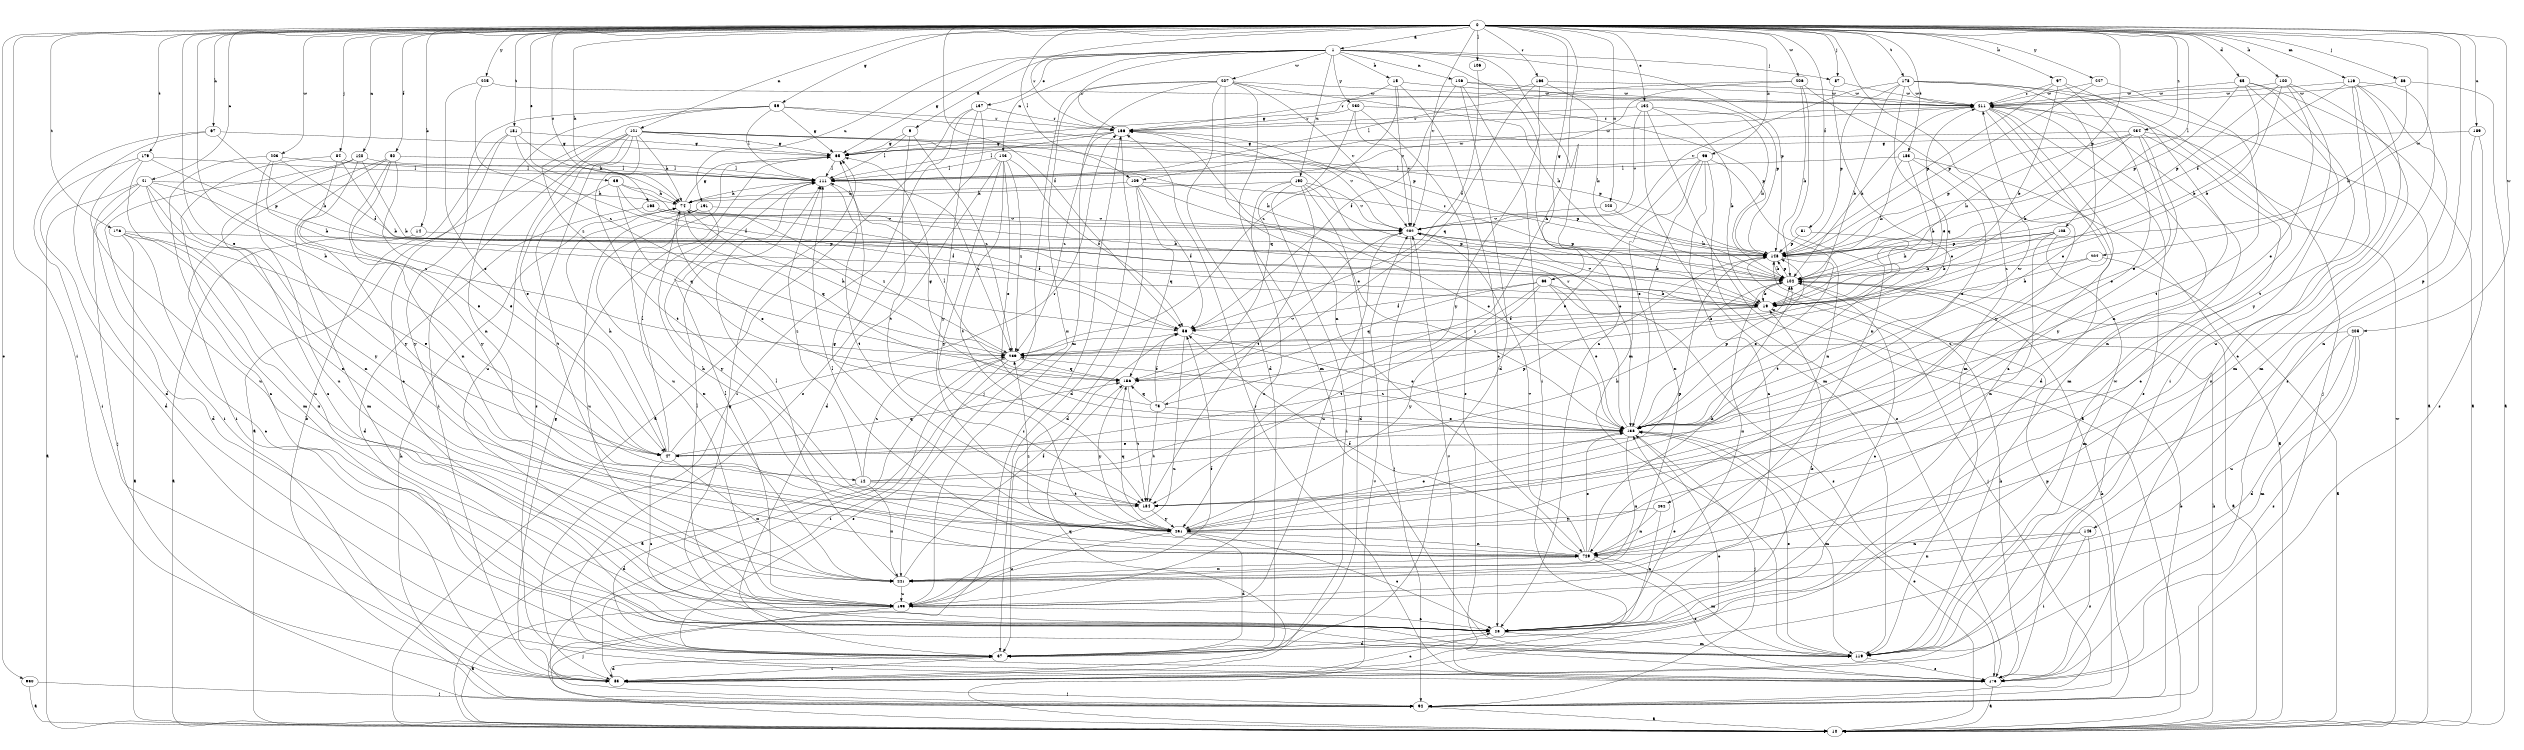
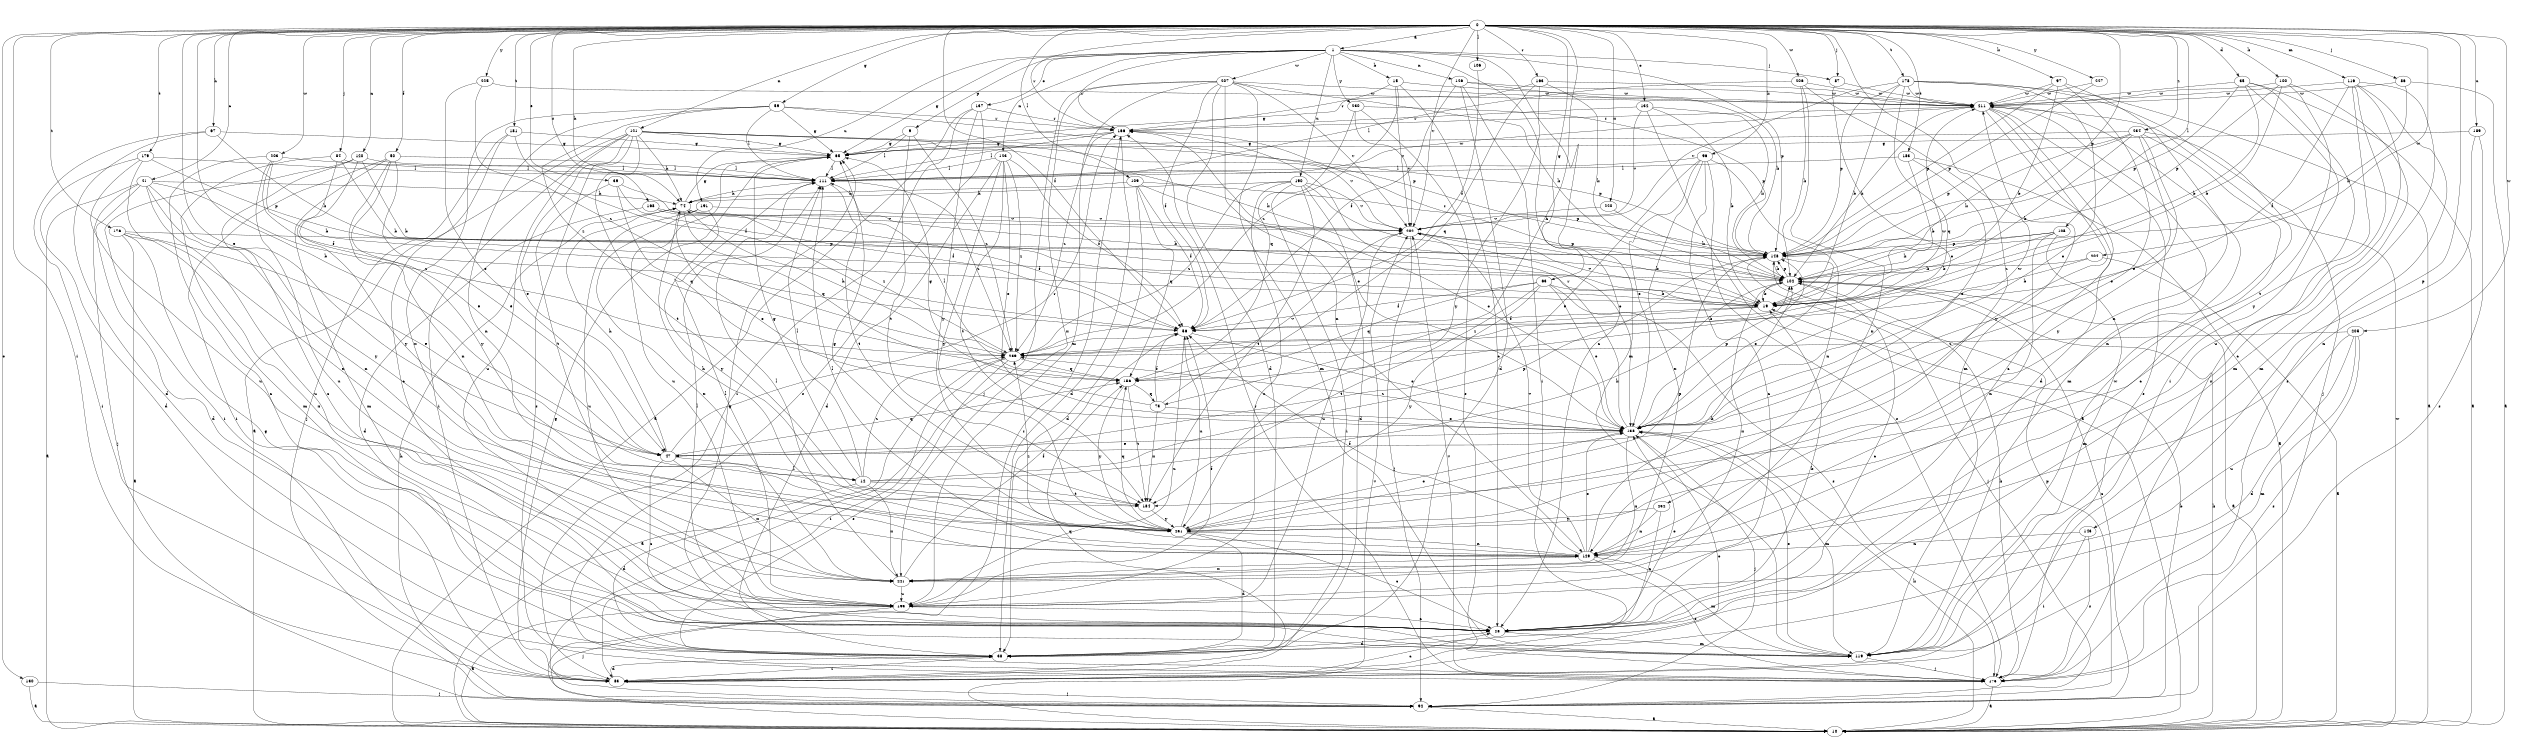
edge "1" -> "9": label "a" -> "p"
edge "97" -> "211": label "r" -> "w"
edge "230" -> "166": removed, label "r"
edge "206" -> "109": now "206" -> "211"
edge "126" -> "148": label "p" -> "k"
edge "181" -> "74": removed, label "h"
edge "39" -> "74": removed, label "h"
edge "207" -> "56": added, label "f"
edge "116" -> "148": now "116" -> "56"
node "14": removed
node "51": removed
edge "239" -> "211": label "e" -> "w"
edge "183" -> "102": removed, label "k"
edge "203" -> "102": now "203" -> "56"
edge "47" -> "111": now "47" -> "12"
edge "190" -> "239": added, label "z"
edge "12" -> "65": added, label "g"
edge "12" -> "111": label "z" -> "l"
edge "100" -> "138": removed, label "o"
edge "59" -> "221": label "y" -> "x"
edge "132" -> "119": removed, label "m"
edge "73" -> "156": reversed
edge "181" -> "92": label "b" -> "j"
edge "227" -> "184": removed, label "t"
edge "176" -> "28": label "c" -> "g"
edge "73" -> "184": label "t" -> "x"
edge "92" -> "102": label "k" -> "c"
node "729": label "729" -> "129"
edge "231" -> "193": now "231" -> "56"
edge "143" -> "221": removed, label "x"
edge "10" -> "138": label "o" -> "k"
node "37": label "37" -> "38"
edge "119" -> "175": label "s" -> "j"
node "930": label "930" -> "130"
